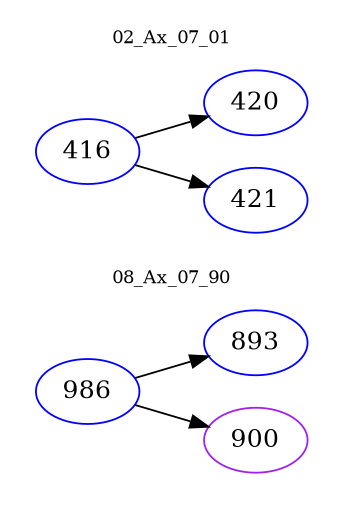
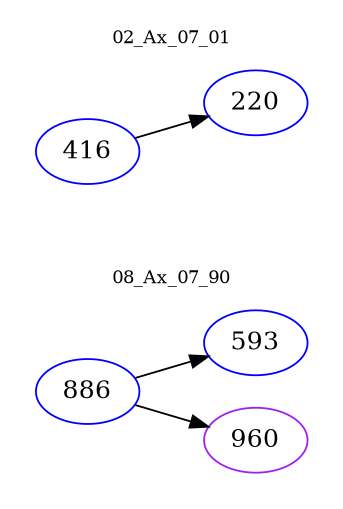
node "420": label "420" -> "220"
node "421": removed
node "893": label "893" -> "593"
node "986": label "986" -> "886"
node "900": label "900" -> "960"
